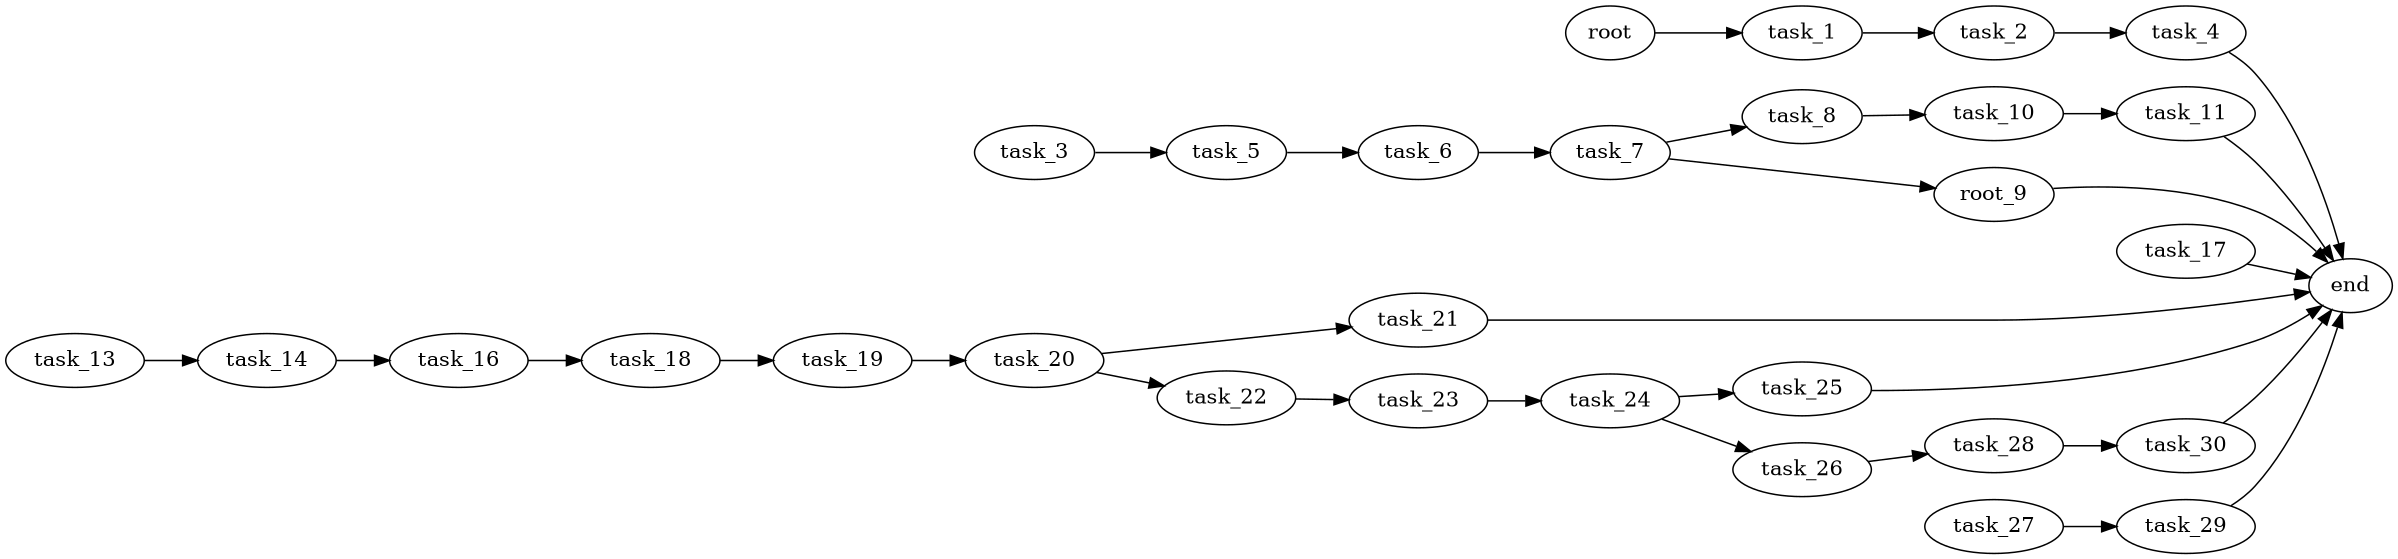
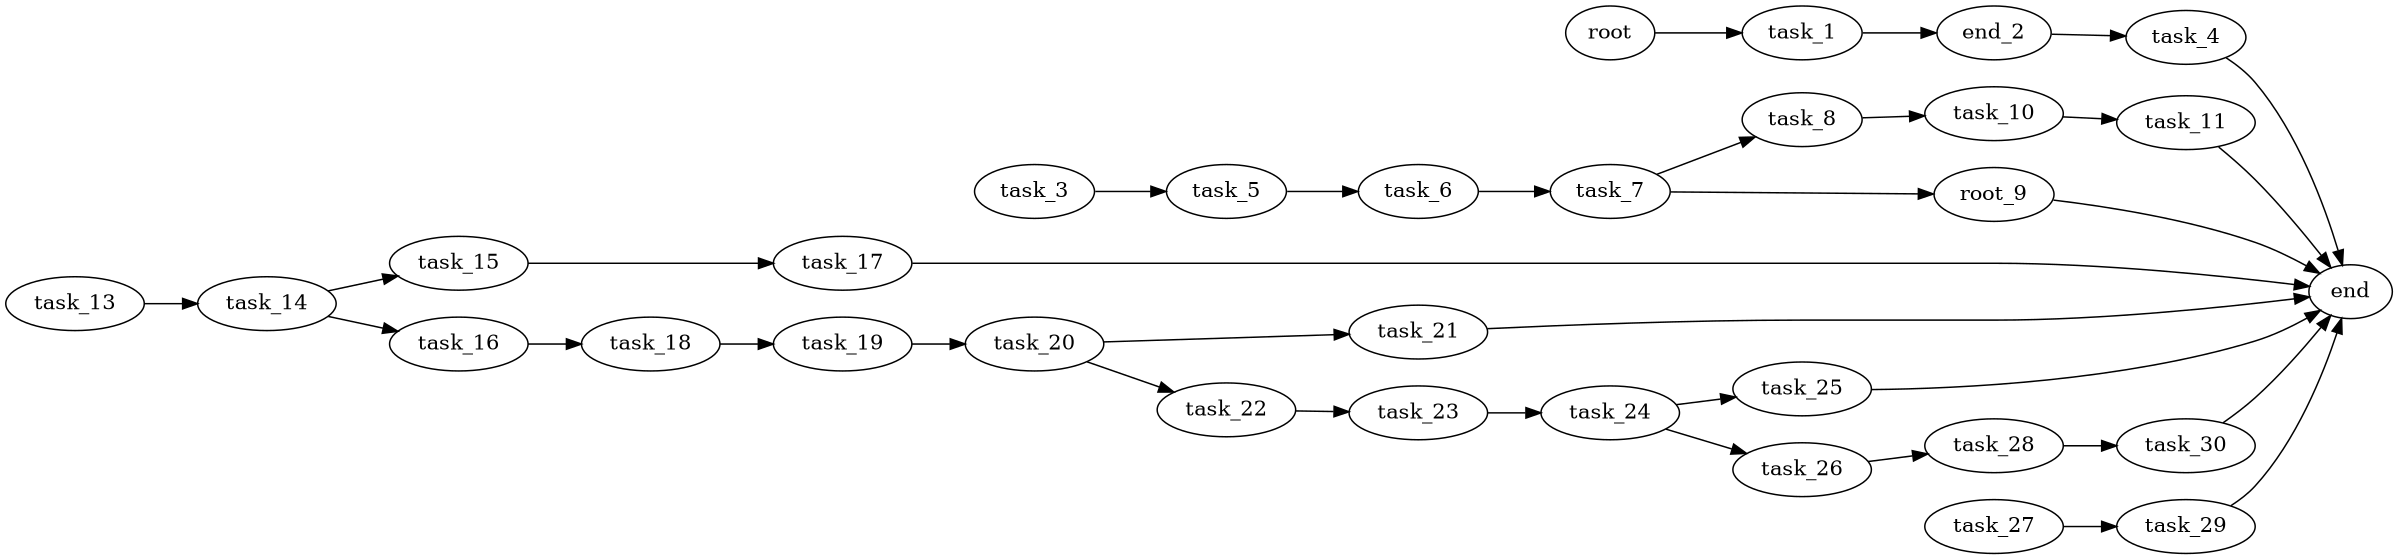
node "task_2": label "task_2" -> "end_2"
node "task_15": added
